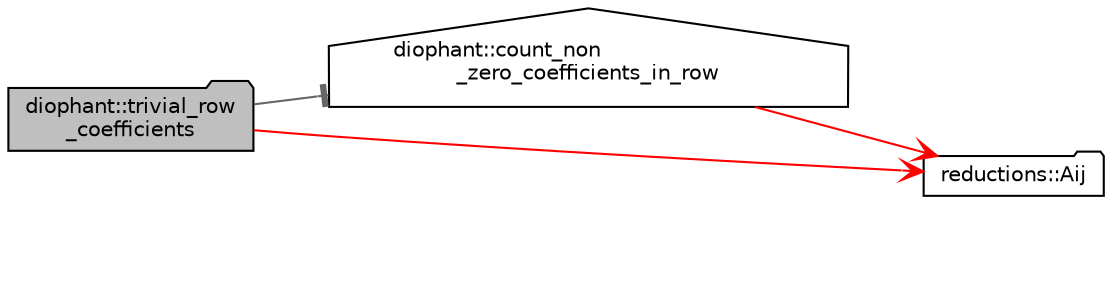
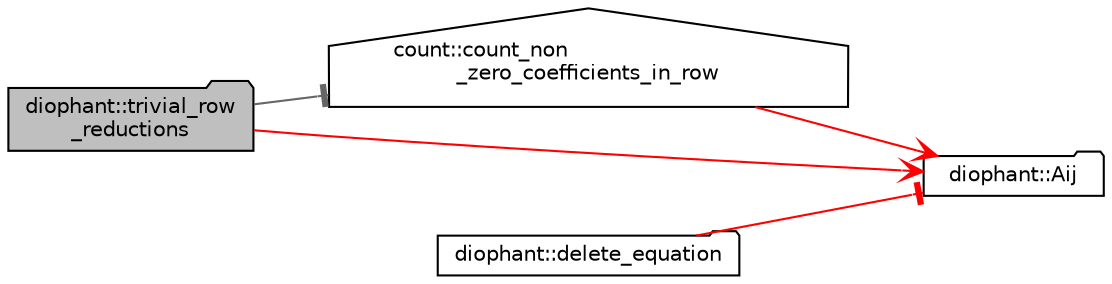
node "diophant::count_non _zero_coefficients_in_row": label "diophant::count_non _zero_coefficients_in_row" -> "count::count_non _zero_coefficients_in_row"
node "diophant::trivial_row _coefficients": label "diophant::trivial_row _coefficients" -> "diophant::trivial_row _reductions"
node "reductions::Aij": label "reductions::Aij" -> "diophant::Aij"
node "diophant::delete_equation": added
